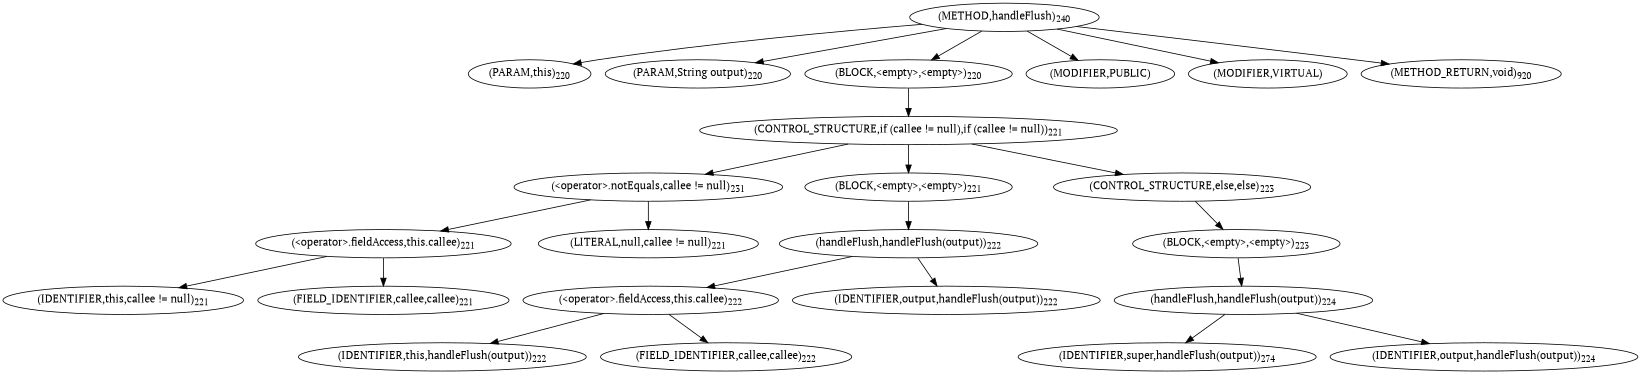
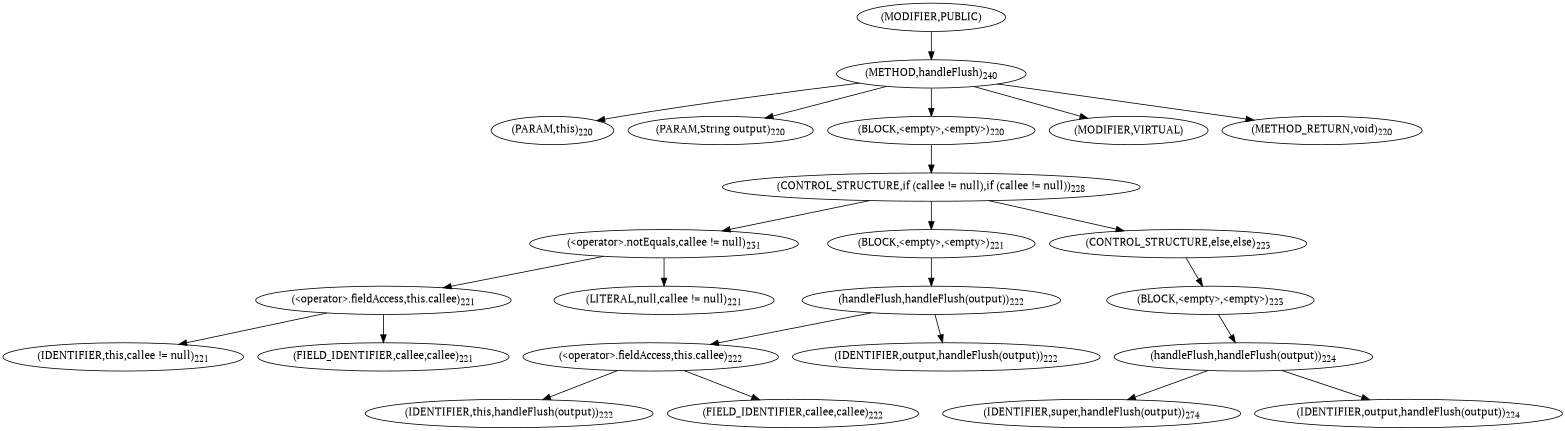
edge "(METHOD,handleFlush)" -> "(MODIFIER,PUBLIC)": reversed
node "(METHOD_RETURN,void)": text "920" -> "220"
node "(CONTROL_STRUCTURE,if (callee != null),if (callee != null))": text "221" -> "228"
